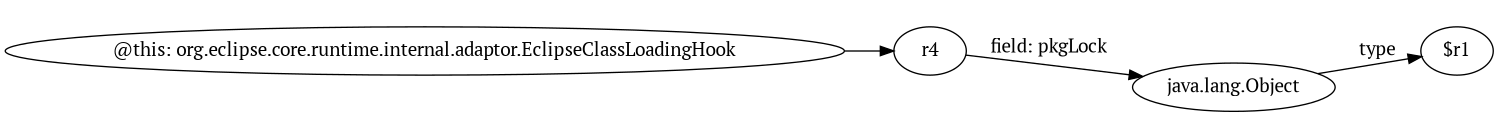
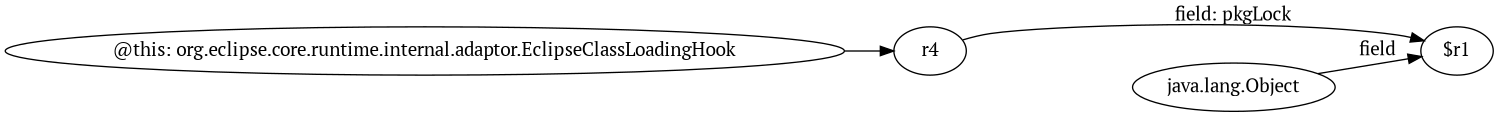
edge "java.lang.Object" -> "$r1": label "type" -> "field"
edge "r4" -> "java.lang.Object": now "r4" -> "$r1"
